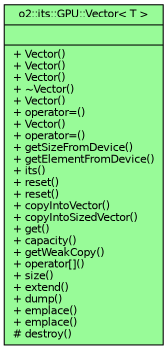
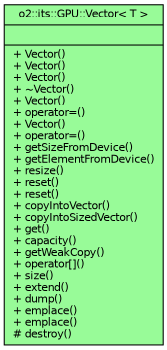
node "o2::its::GPU::Vector< T >": text "+ its()" -> "+ resize()"
